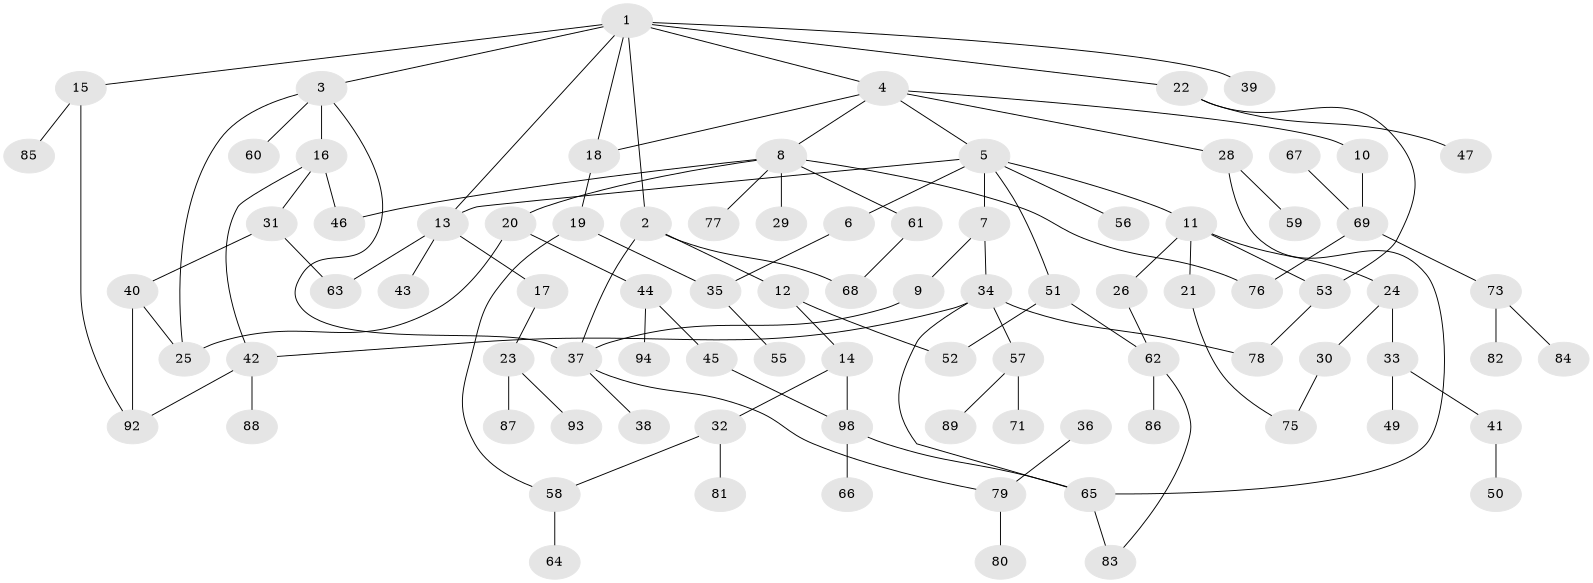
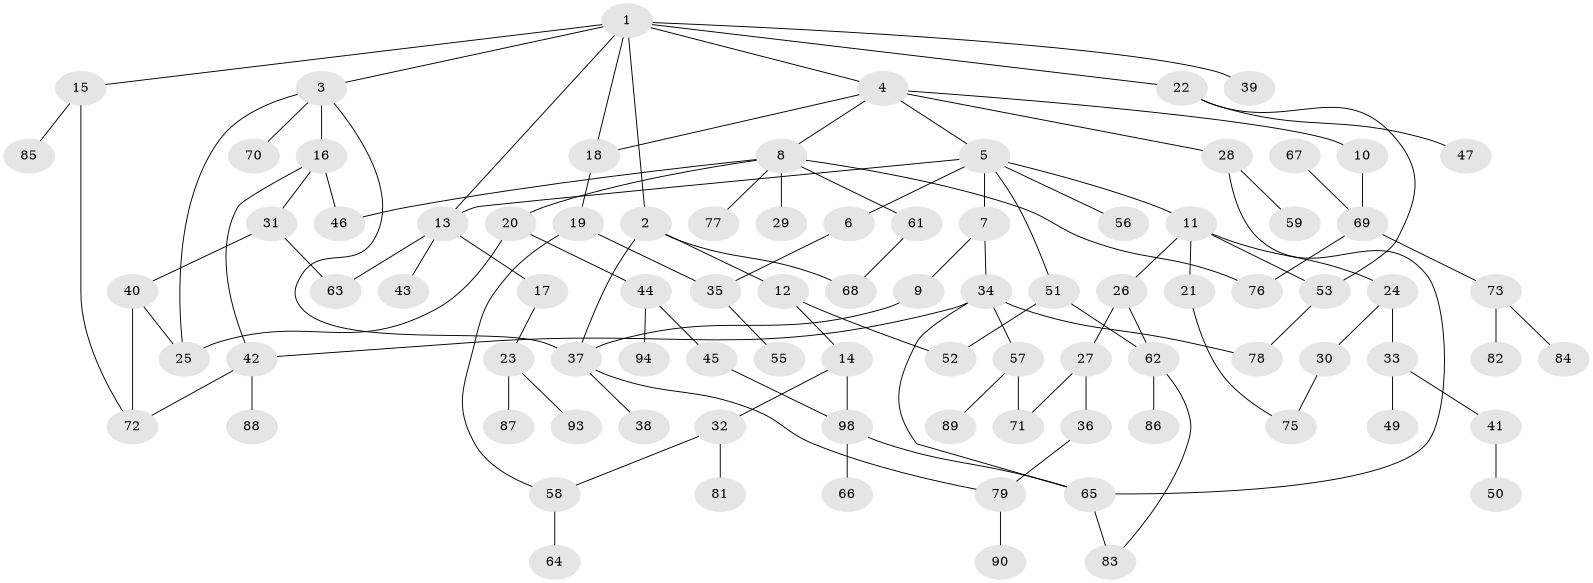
node "60": label "60" -> "70"
node "27": added
node "92": label "92" -> "72"
node "80": label "80" -> "90"
